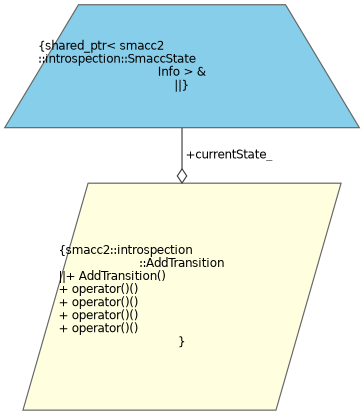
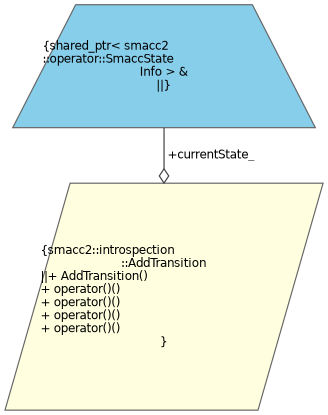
node "{shared_ptr< smacc2 ::introspection::SmaccState Info > & ||}": label "{shared_ptr< smacc2 ::introspection::SmaccState Info > & ||}" -> "{shared_ptr< smacc2 ::operator::SmaccState Info > & ||}"
